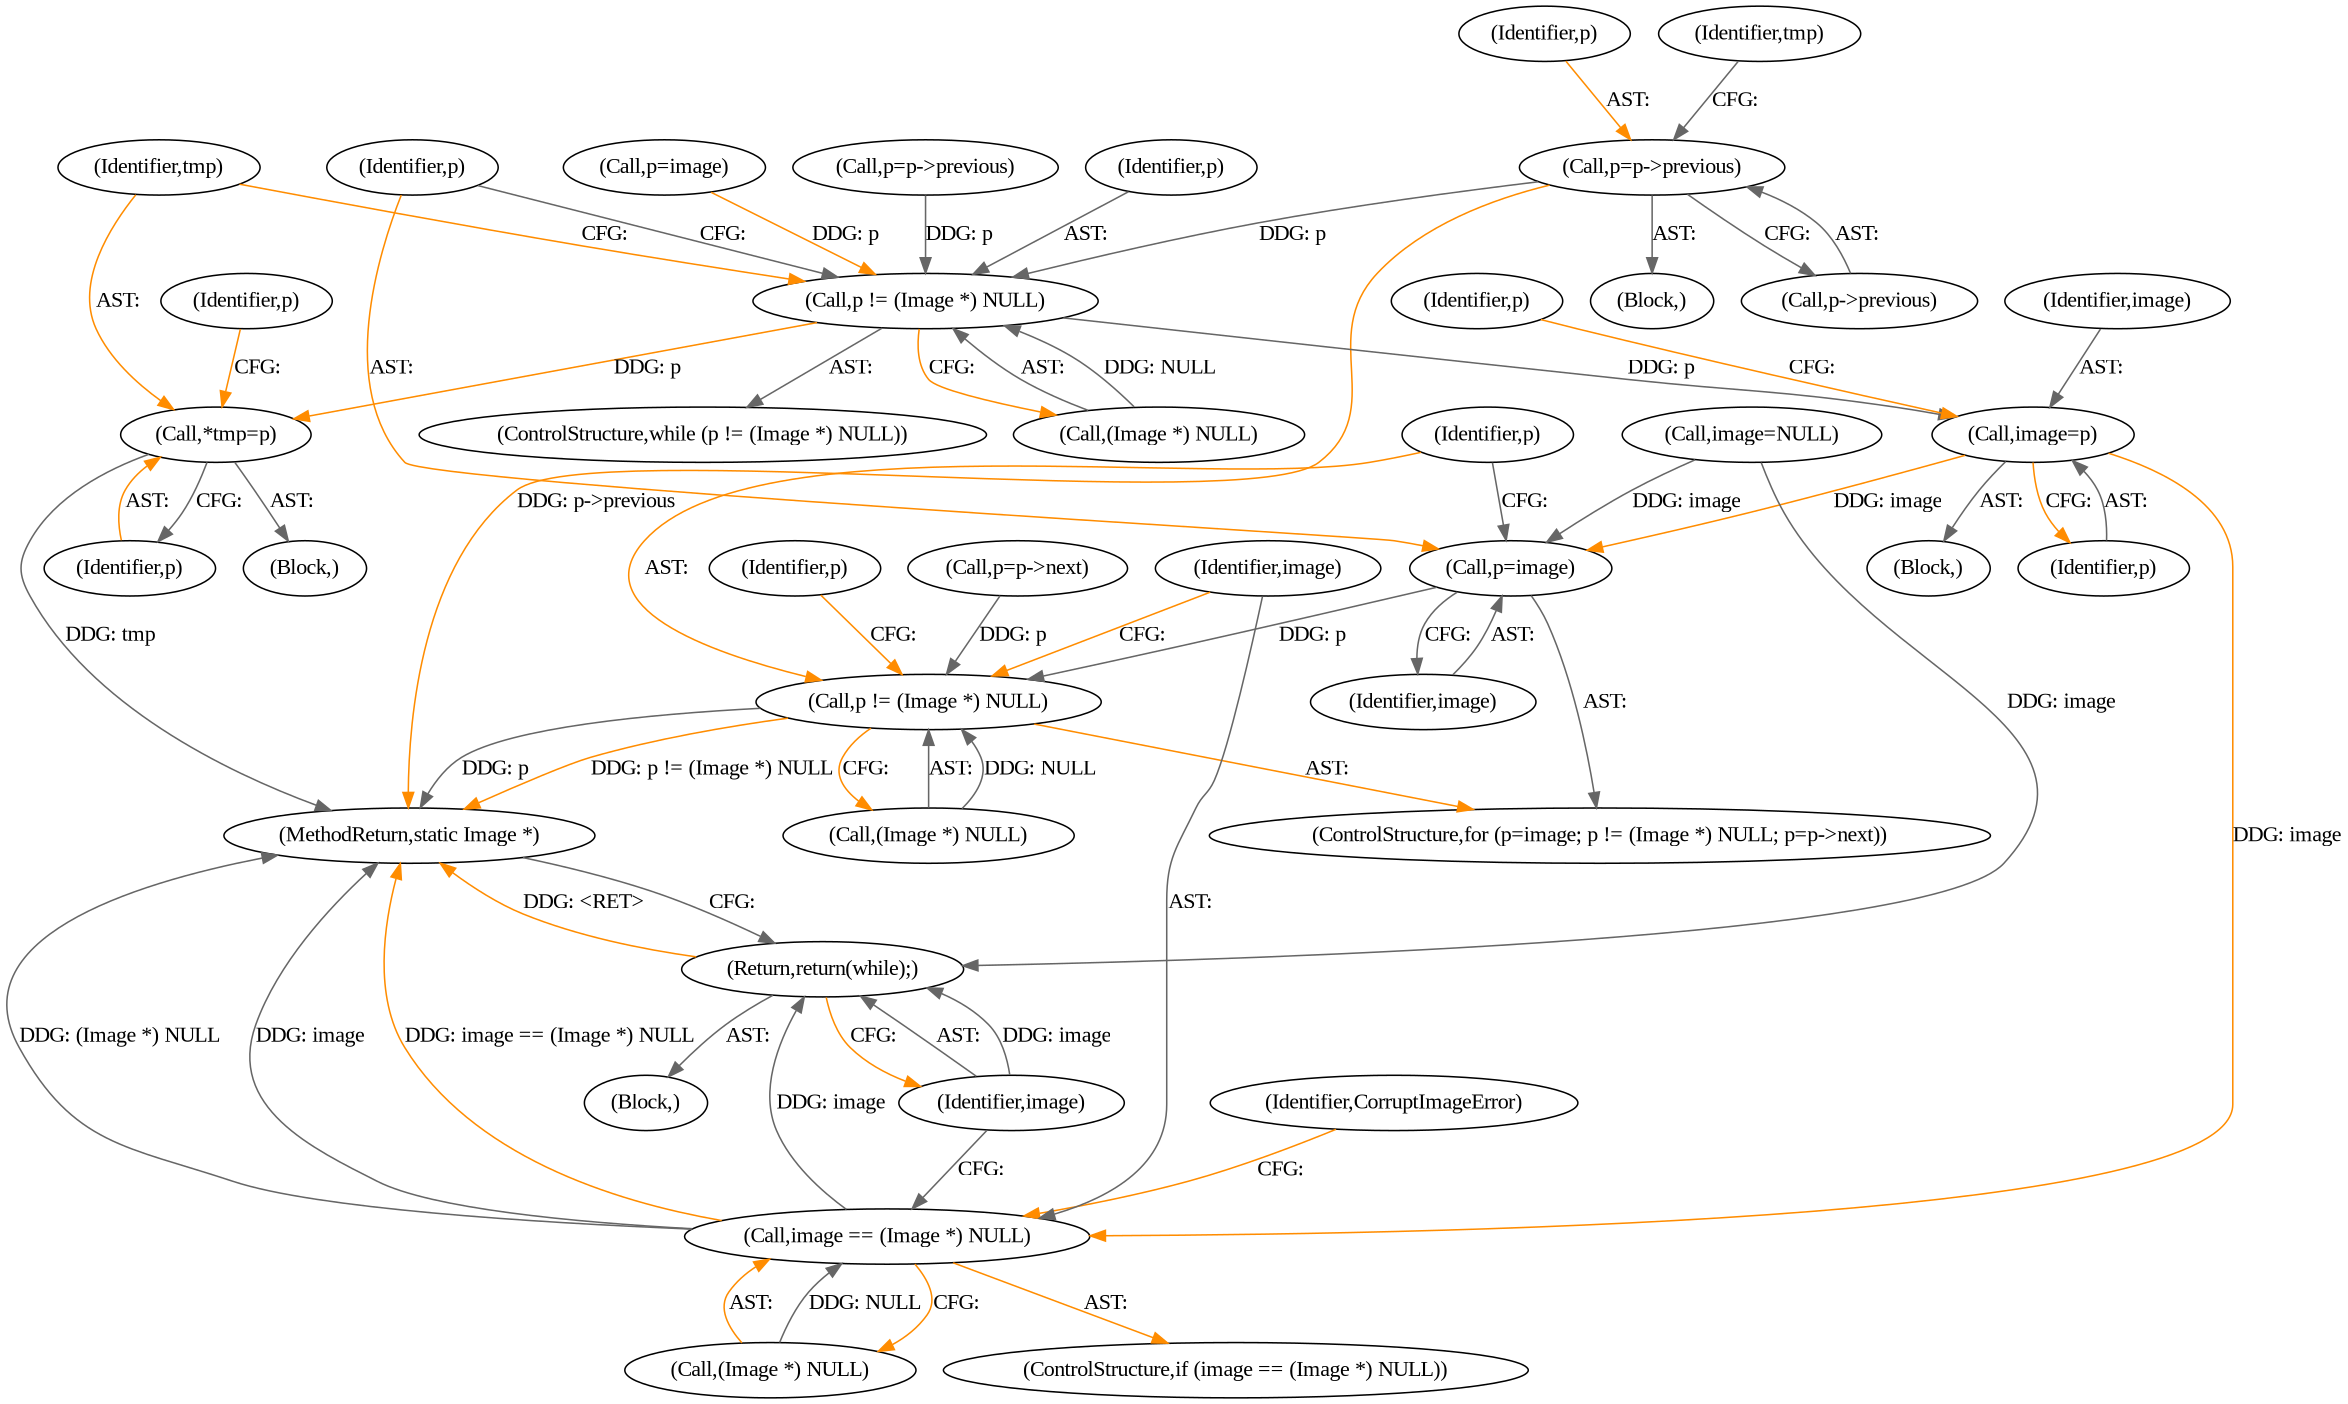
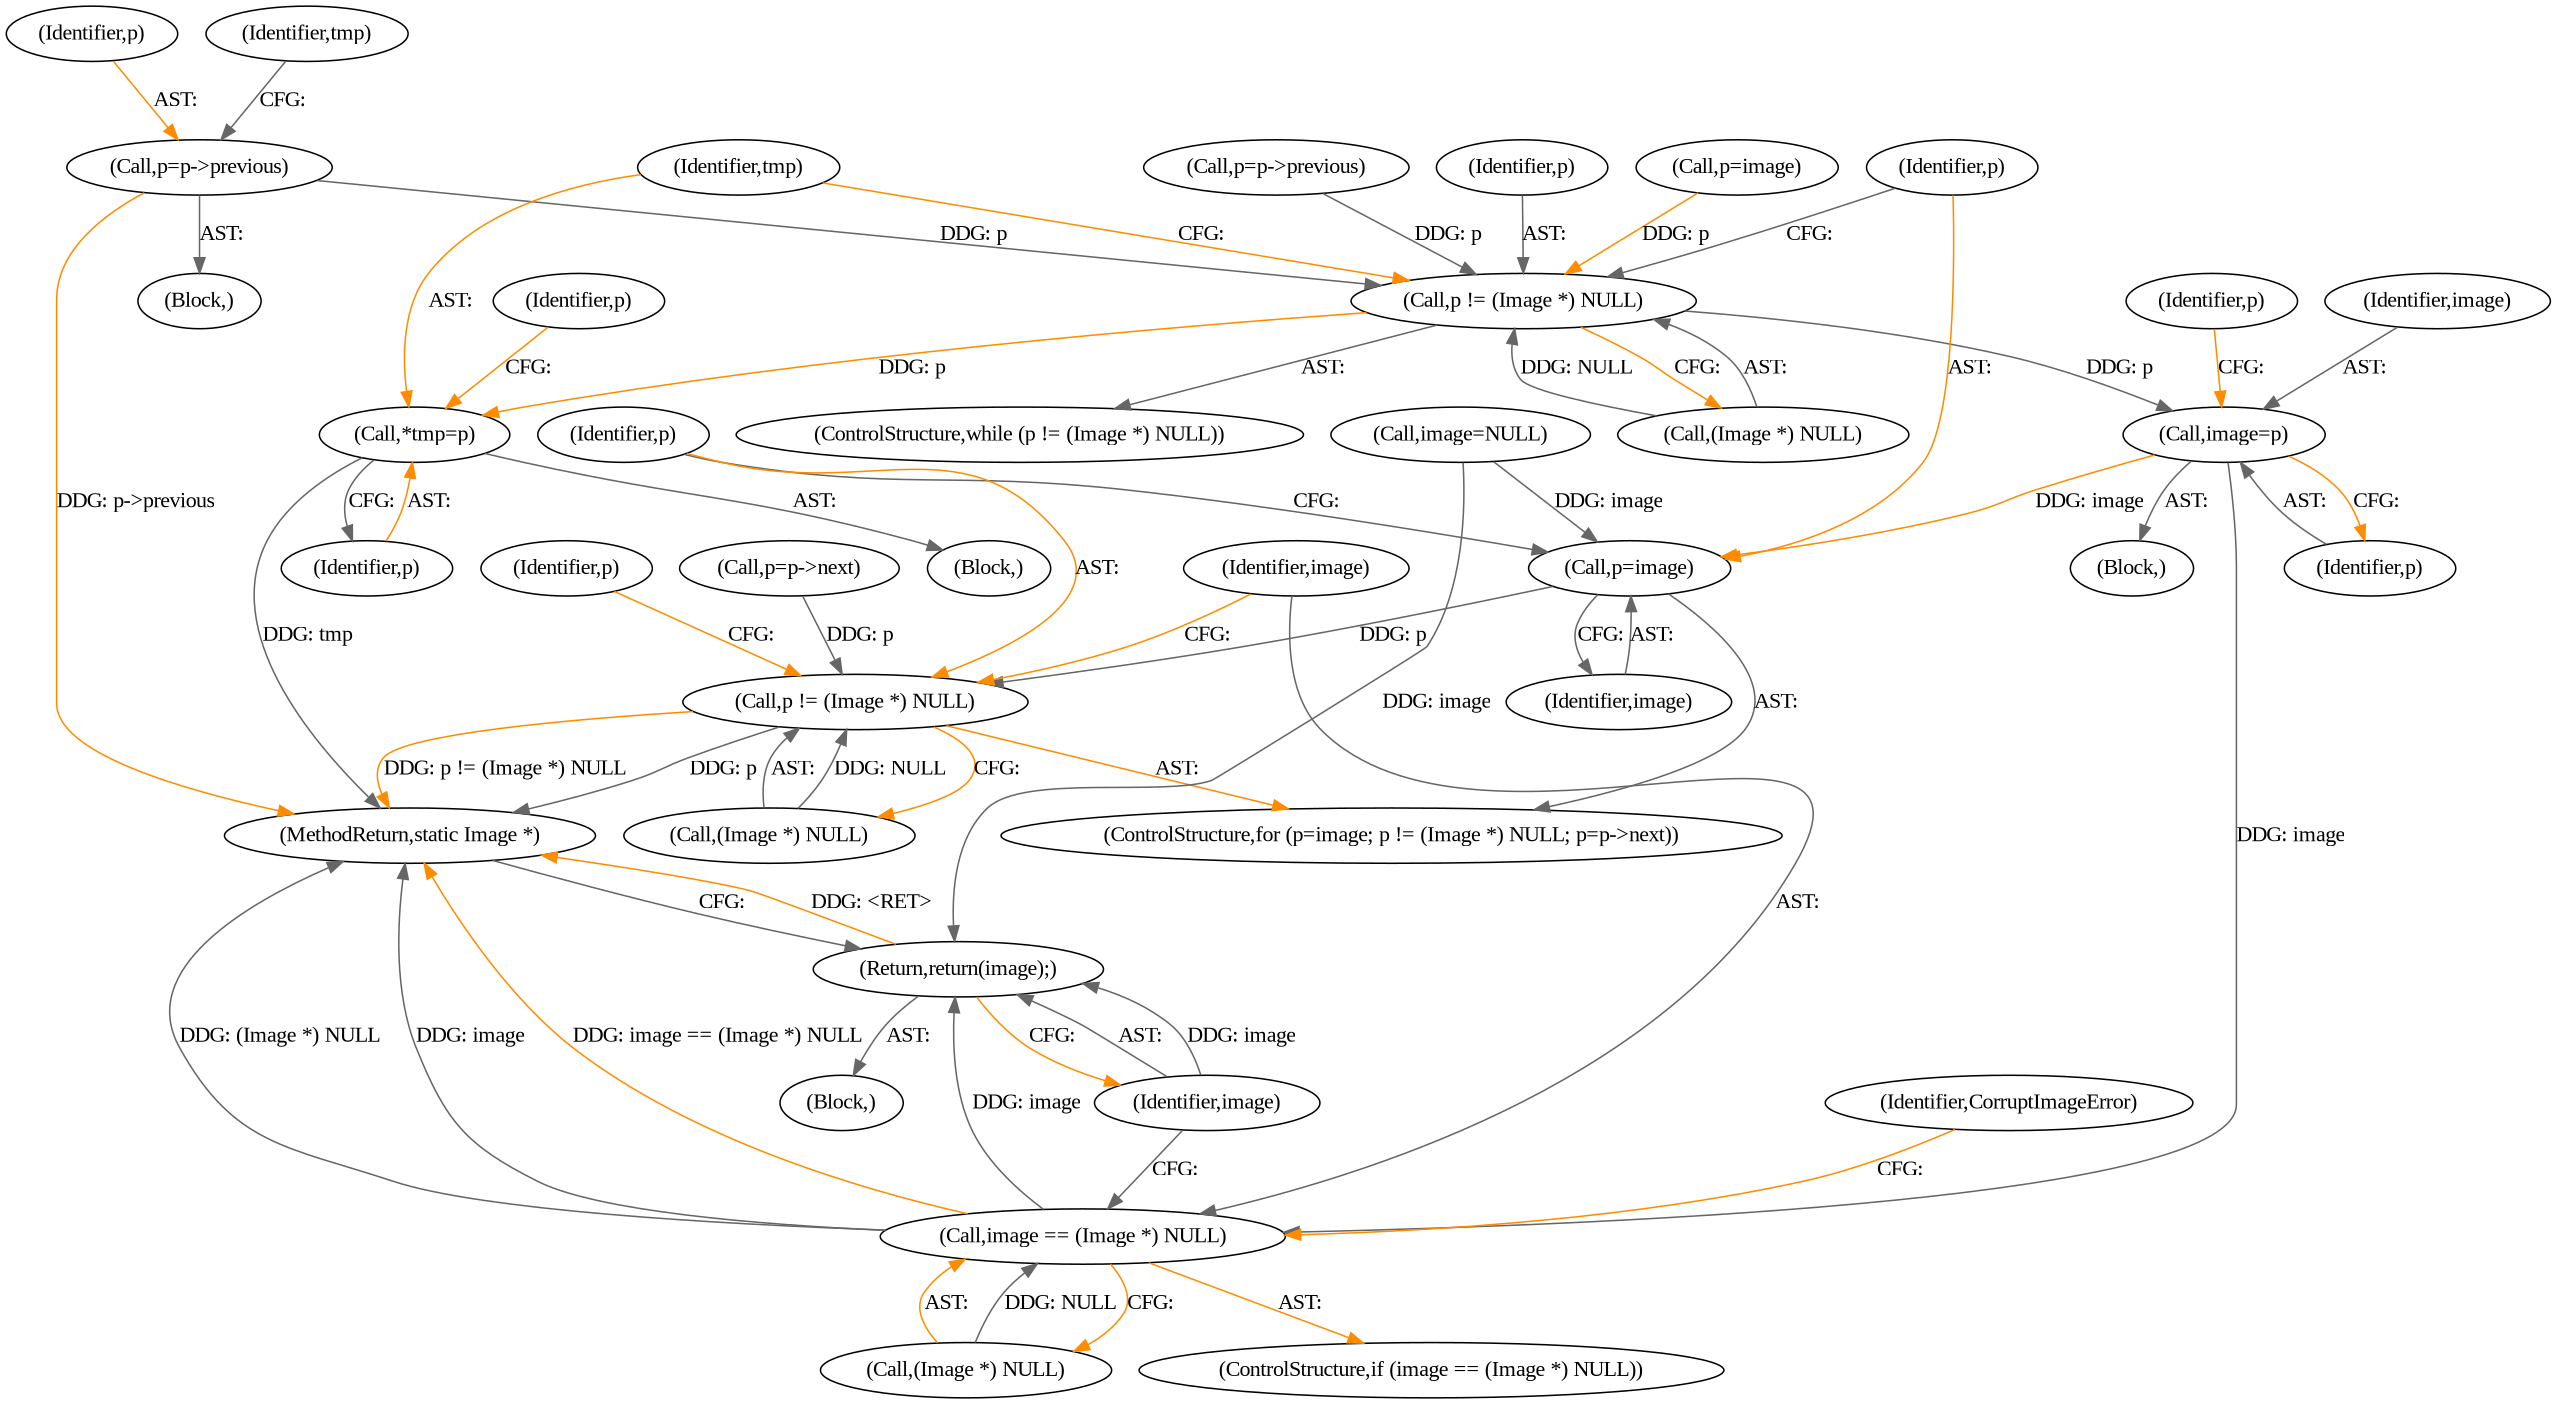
node "(Call,p->previous)": removed
node "(Return,return(while);)": label "(Return,return(while);)" -> "(Return,return(image);)"
edge "(Call,image=p)" -> "(Call,image == (Image *) NULL)": color darkorange -> gray40
